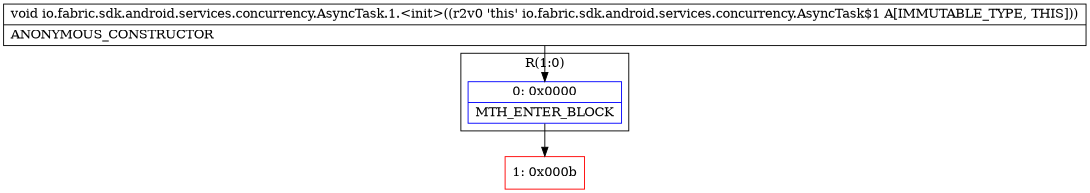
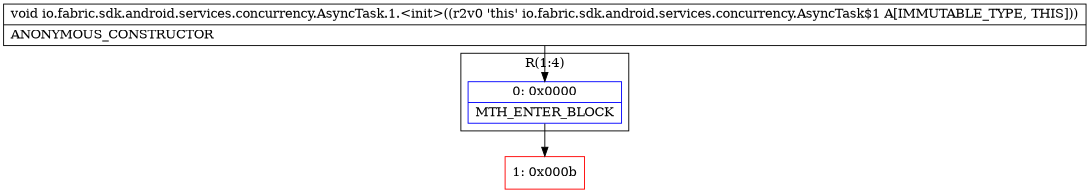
cluster "R(1:0)": label "R(1:0)" -> "R(1:4)"
